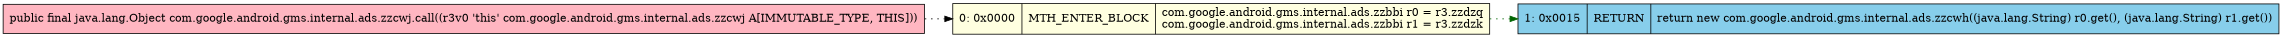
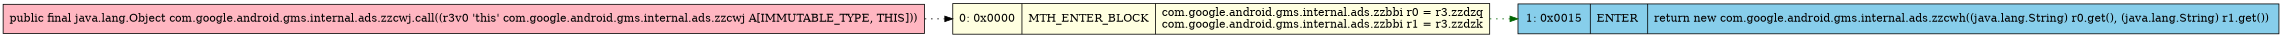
node "1: 0x0015": text "RETURN" -> "ENTER"
